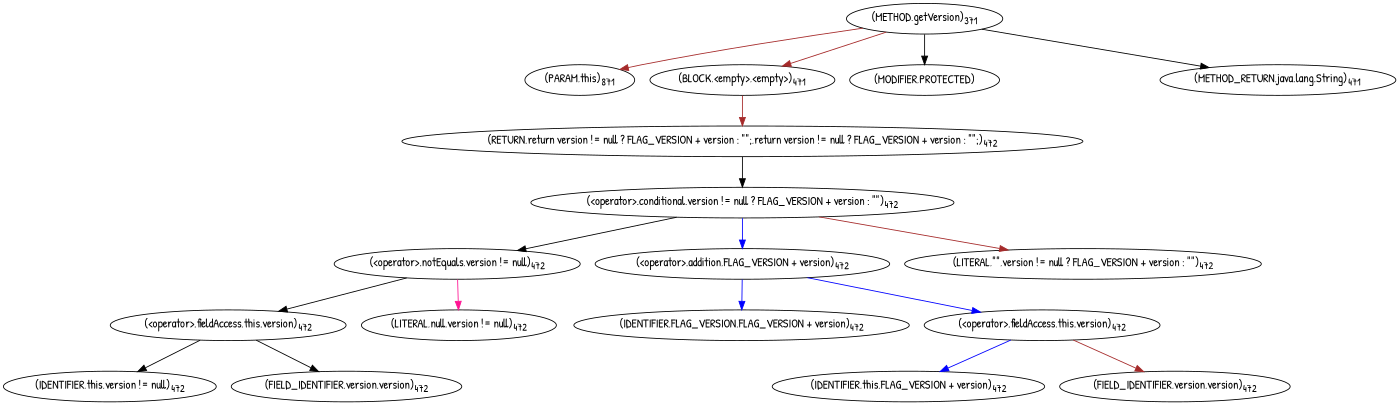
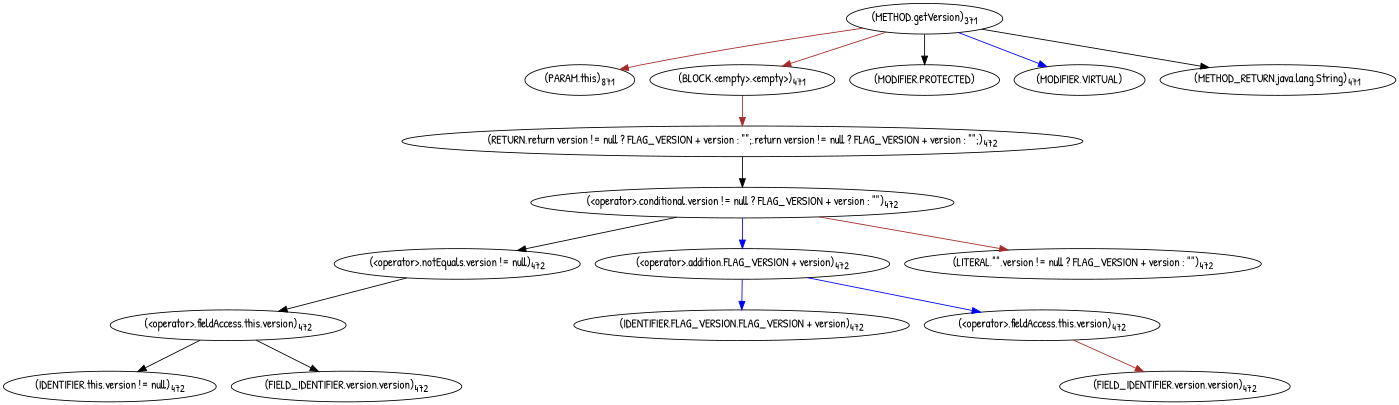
node "(MODIFIER,VIRTUAL)": added
node "(LITERAL,null,version != null)": removed
node "(IDENTIFIER,this,FLAG_VERSION + version)": removed
